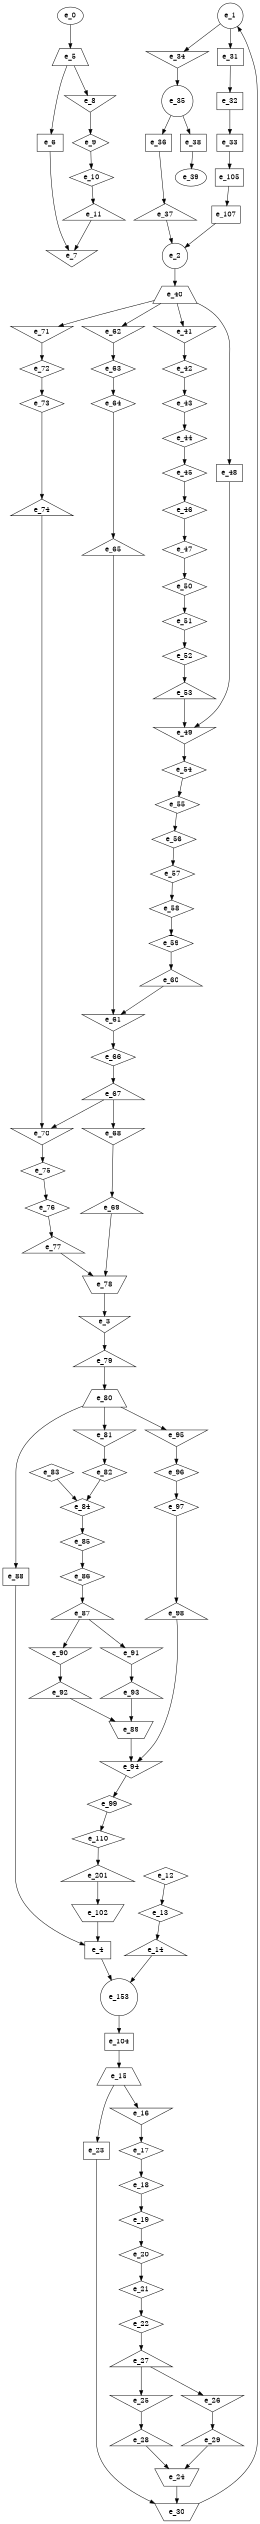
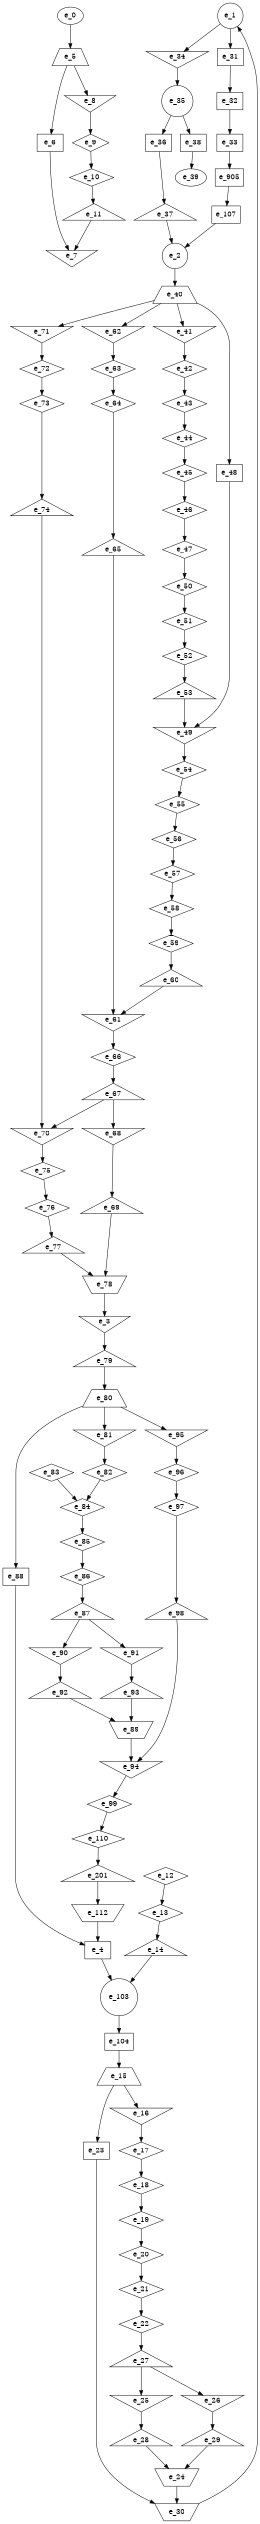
node "e_105": label "e_105" -> "e_905"
node "e_102": label "e_102" -> "e_112"
node "e_153": label "e_153" -> "e_103"
